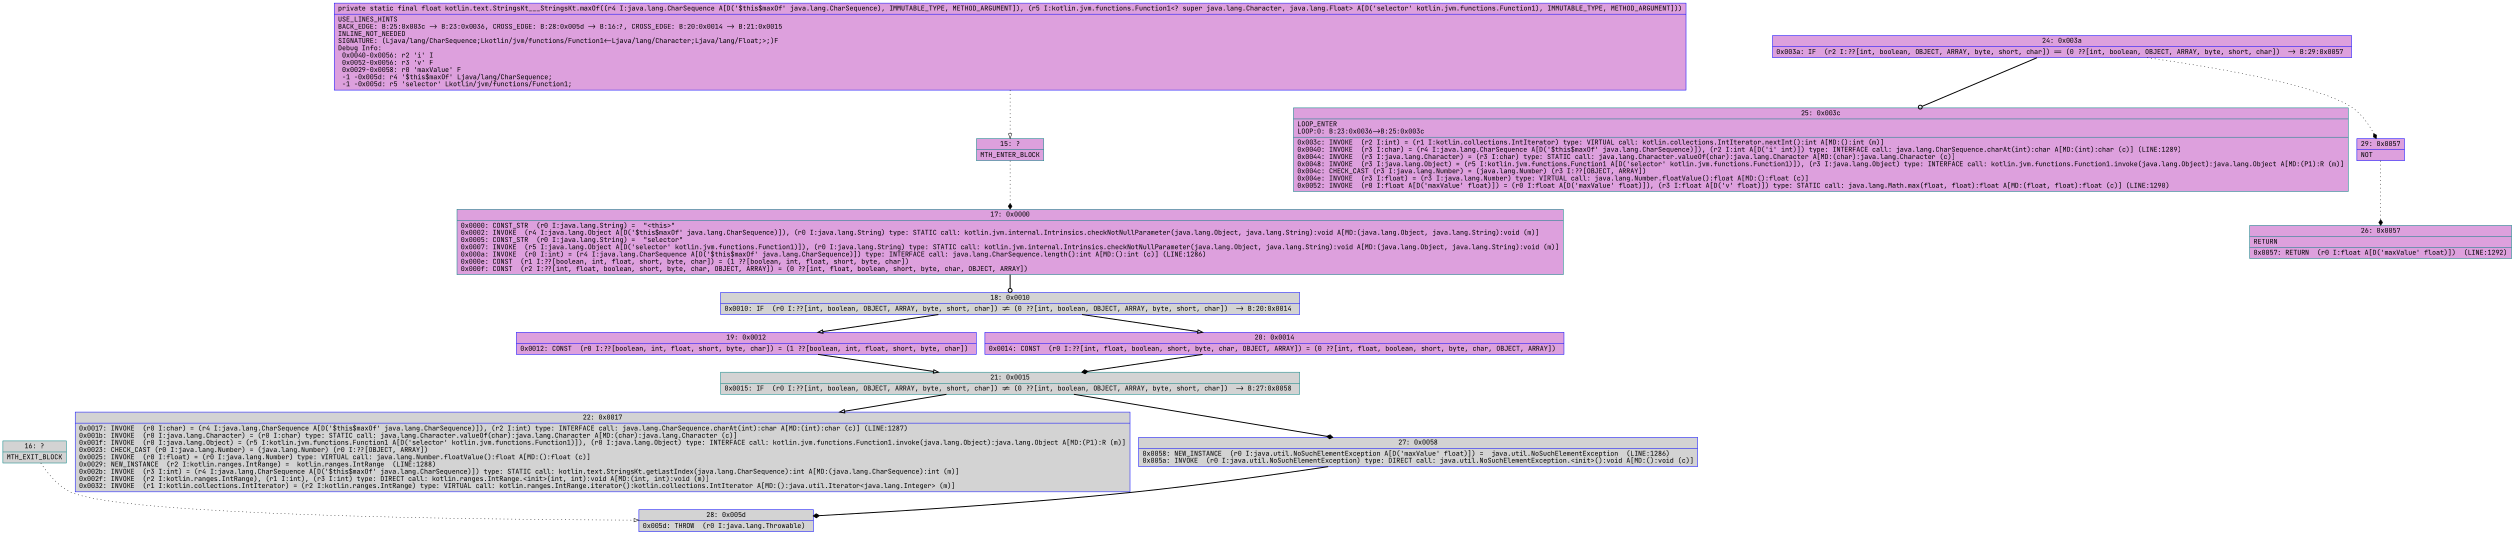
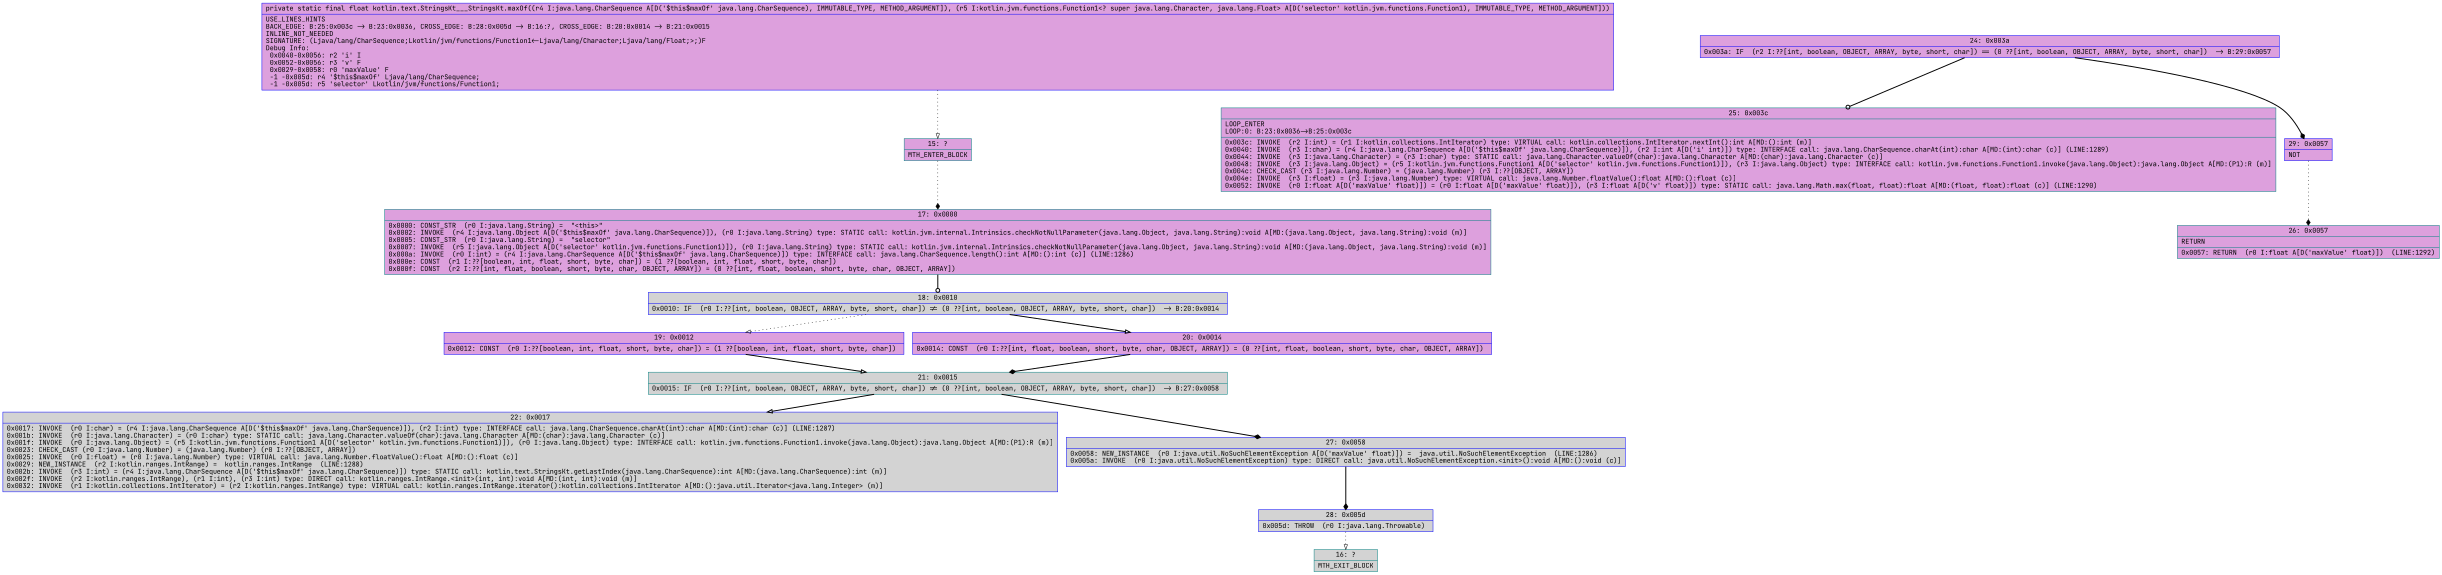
edge "24: 0x003a" -> "29: 0x0057": style dotted -> bold
edge "18: 0x0010" -> "19: 0x0012": style bold -> dotted
edge "16: ?" -> "28: 0x005d": reversed
